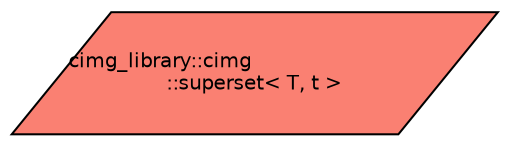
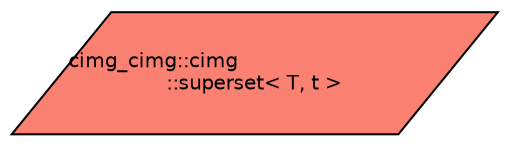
node "cimg_library::cimg ::superset< T, t >": label "cimg_library::cimg ::superset< T, t >" -> "cimg_cimg::cimg ::superset< T, t >"
